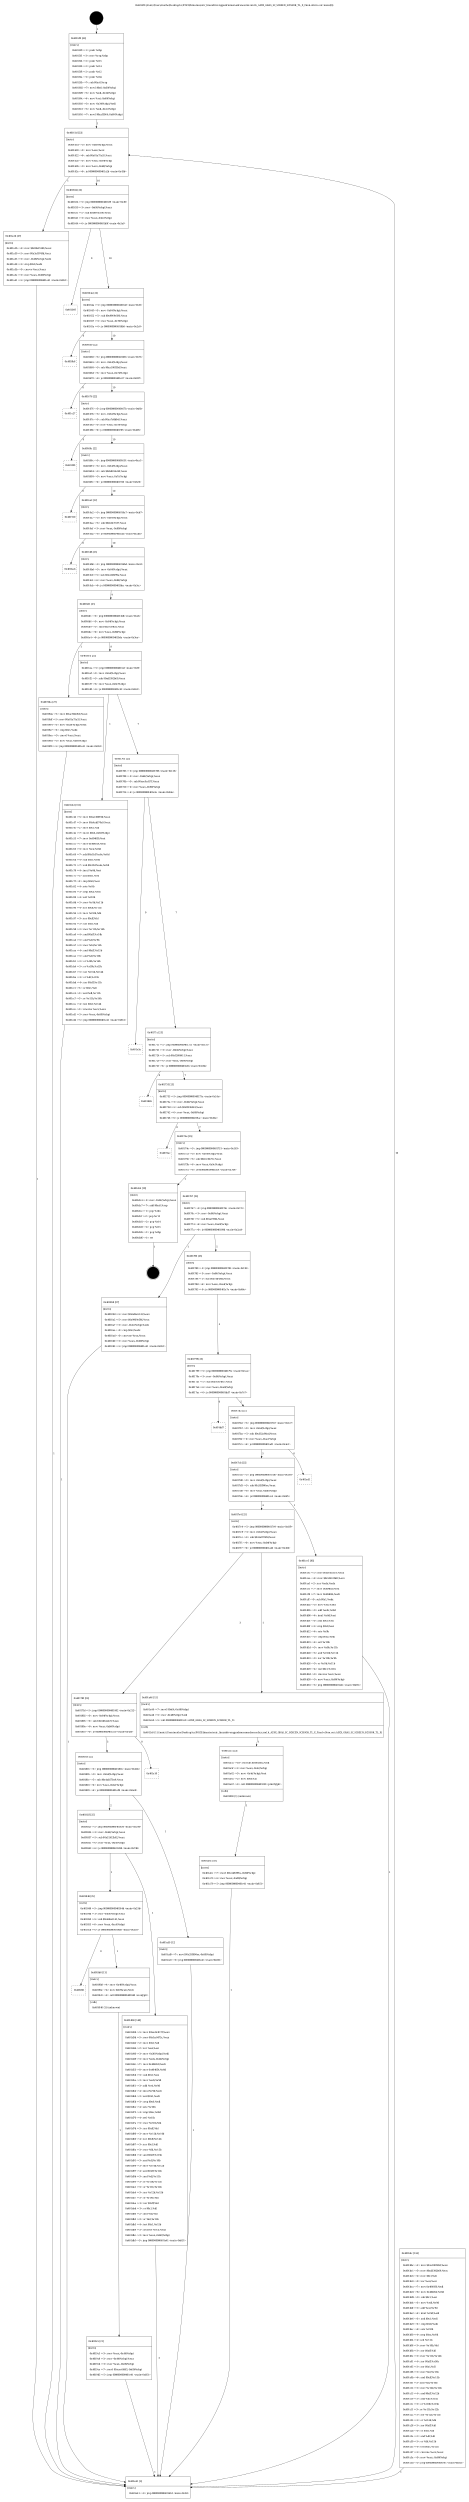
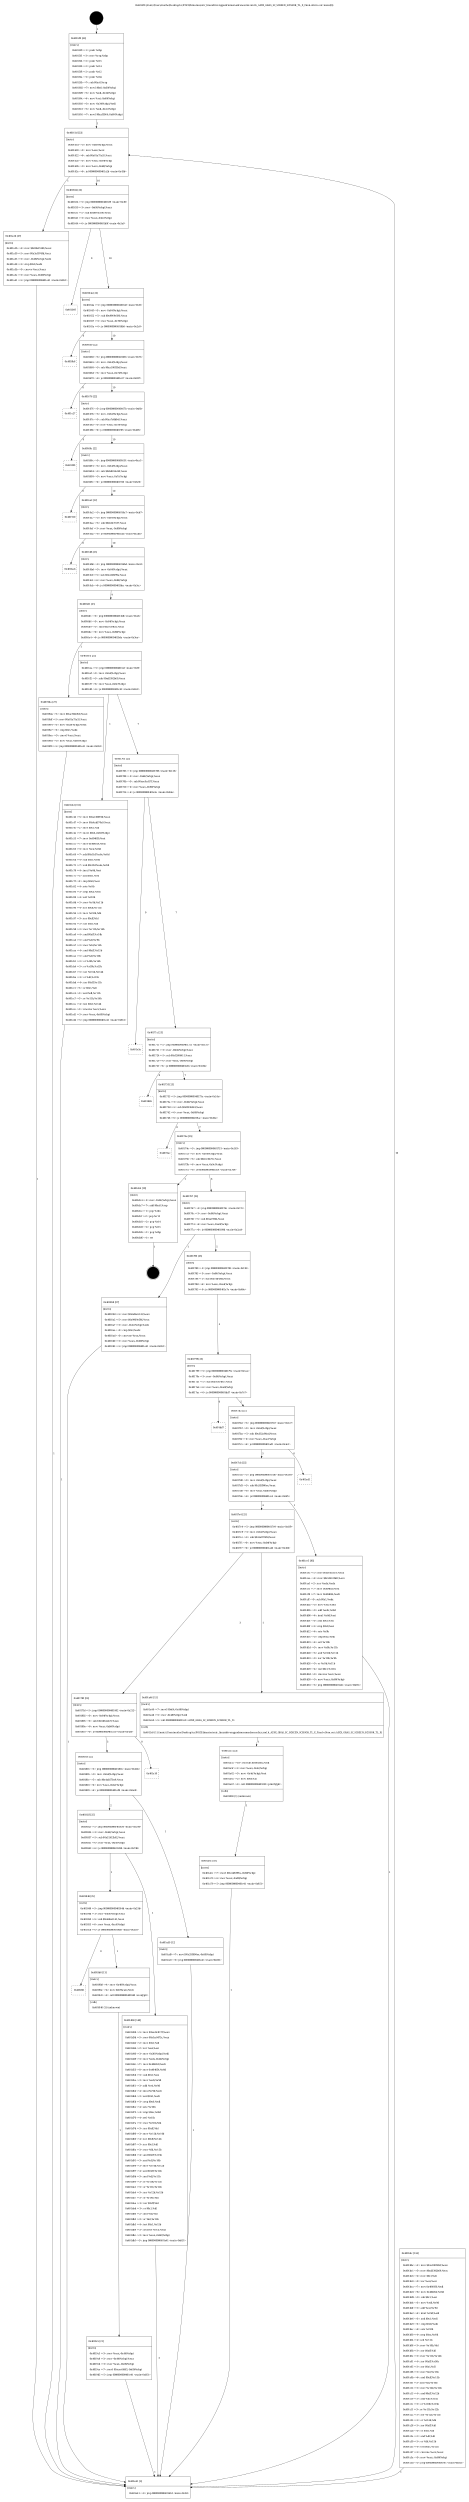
edge "0x4016d1 [25]" -> "0x4016ea [25]": removed, label "8"
edge "0x40174e [25]" -> "0x401767 [25]": added, label "6"
